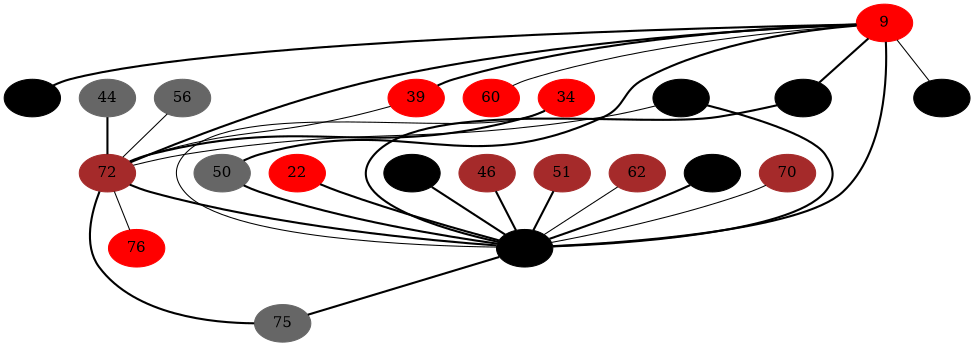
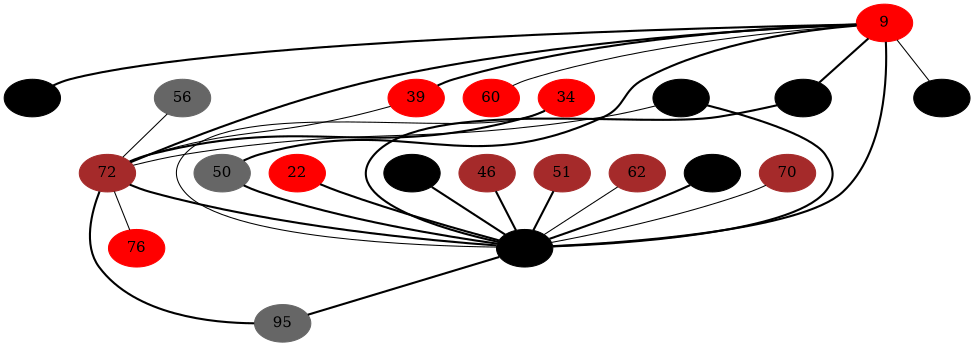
node "44": removed
node "75": label "75" -> "95"
